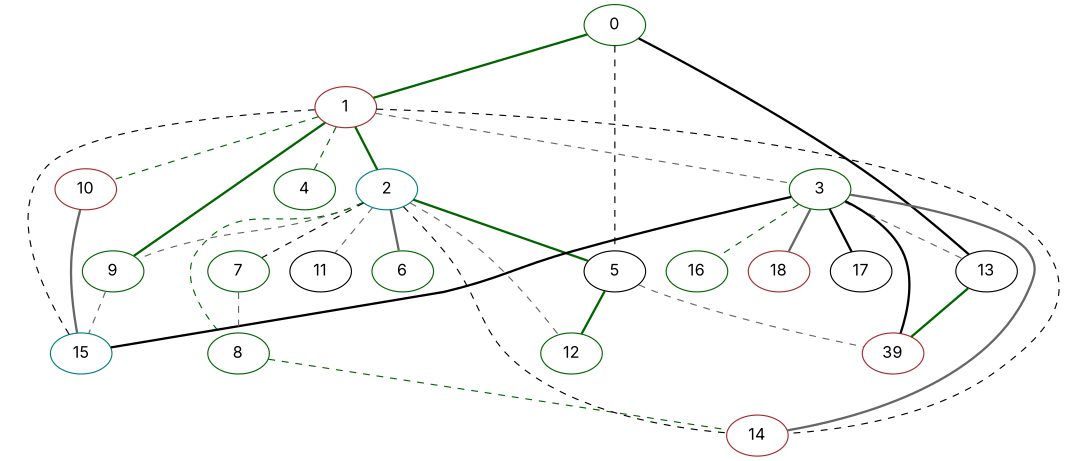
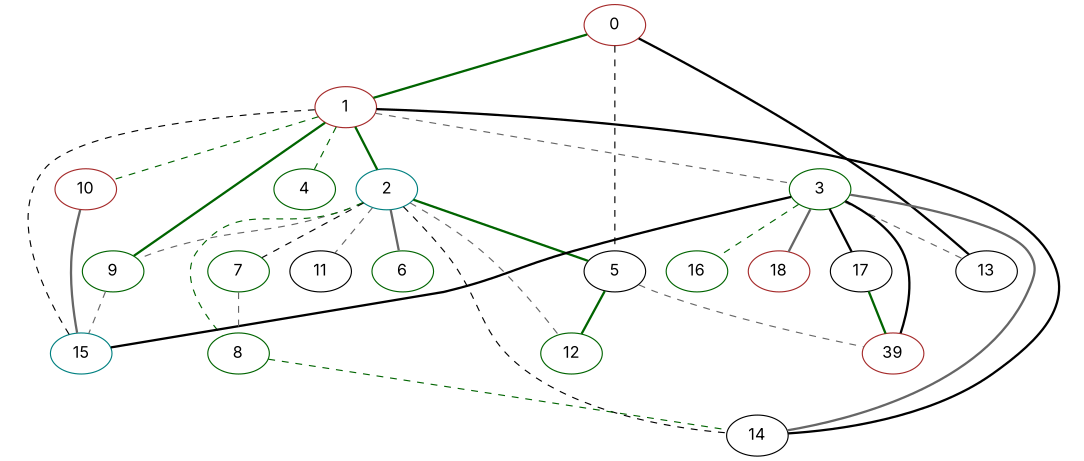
node "0": color darkgreen -> brown
edge "1" -- "14": style dashed -> bold
edge "13" -- "39": now "17" -- "39"
node "14": color brown -> black
